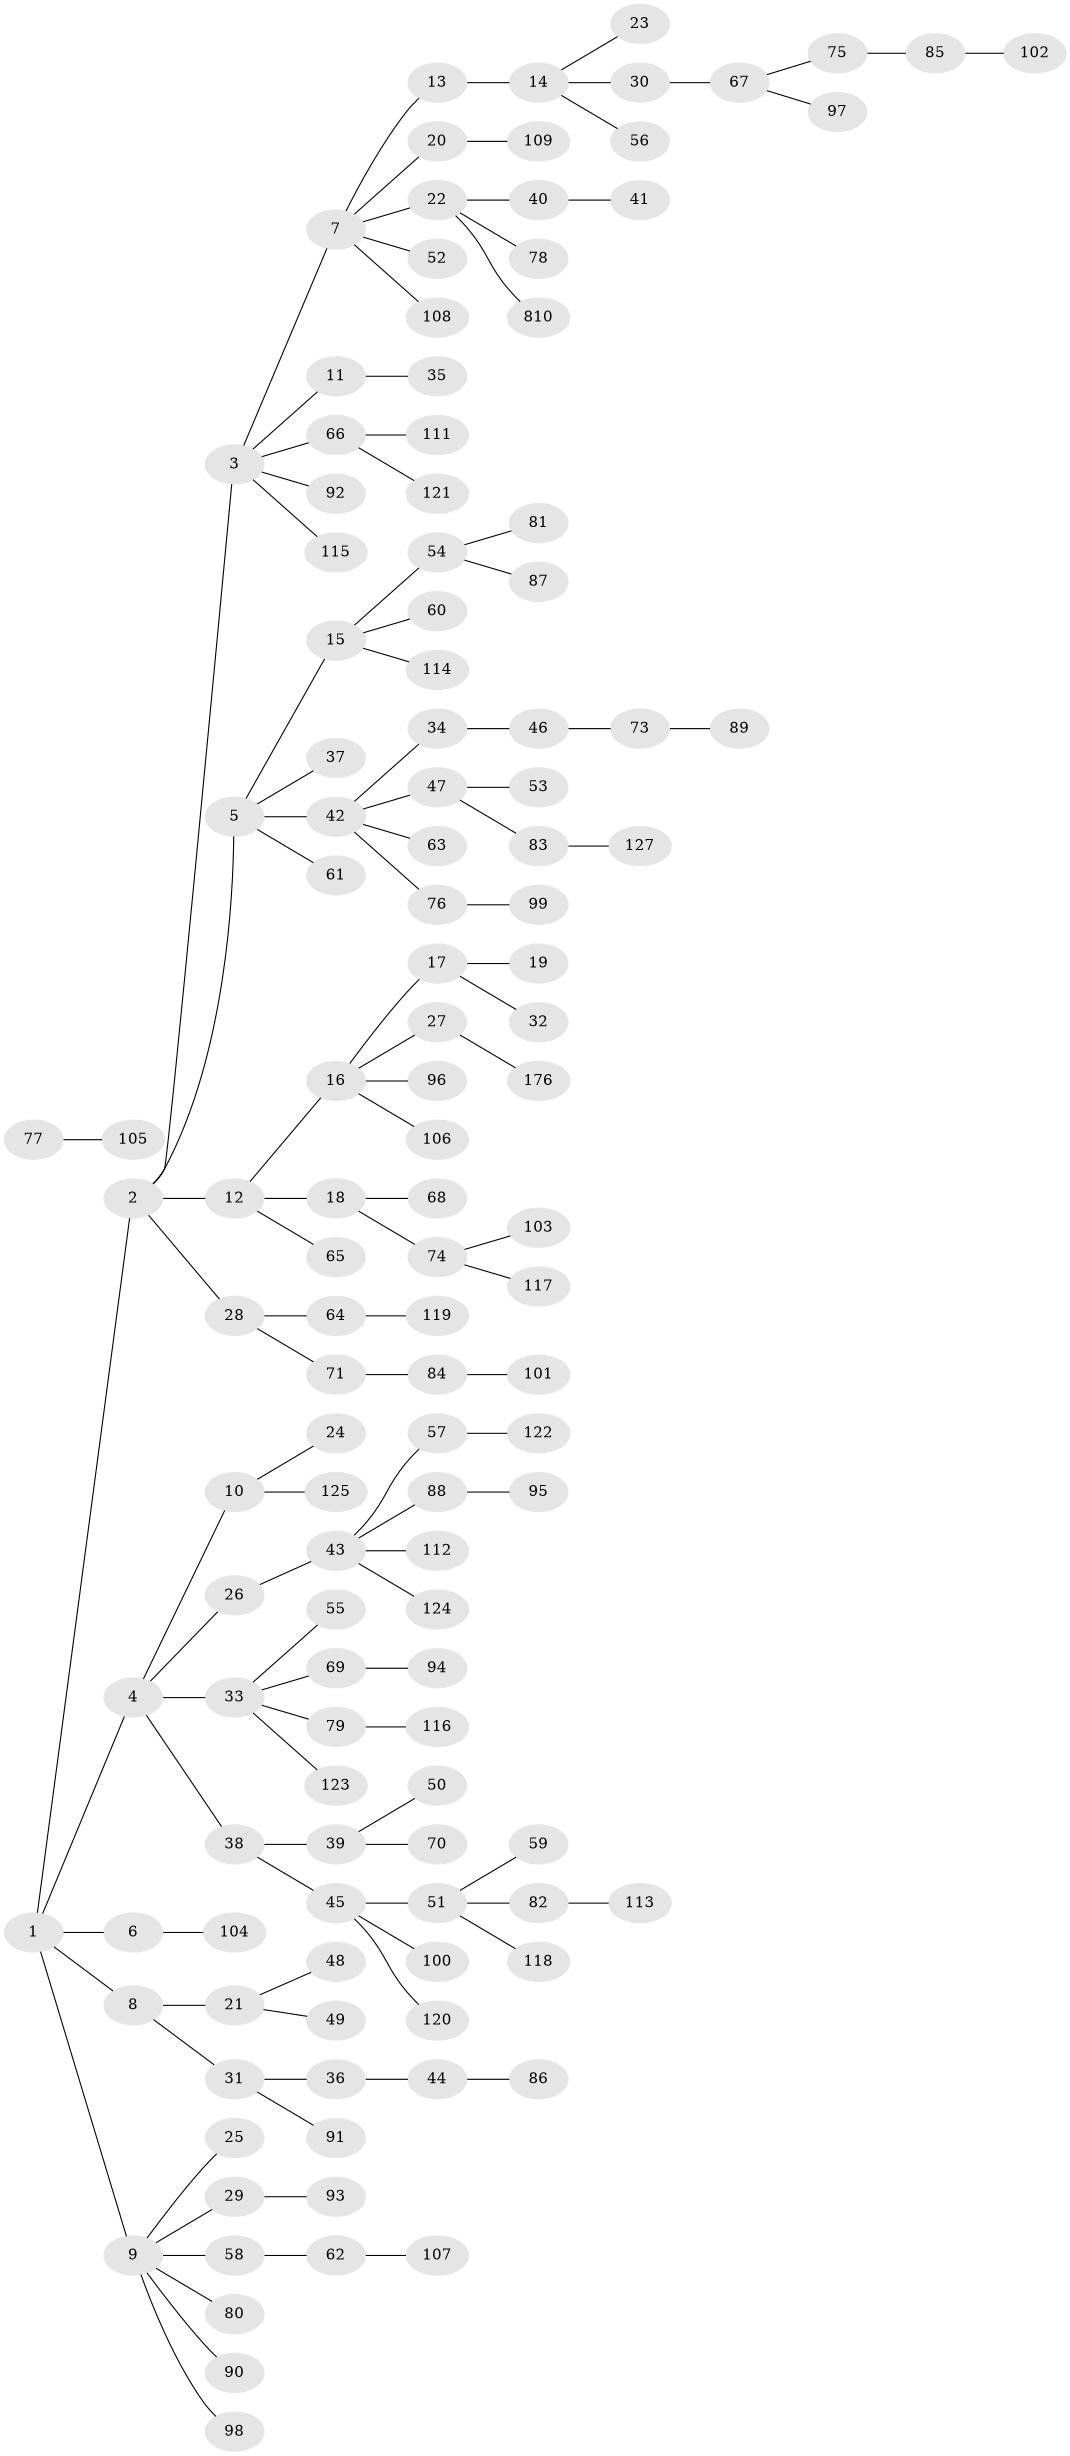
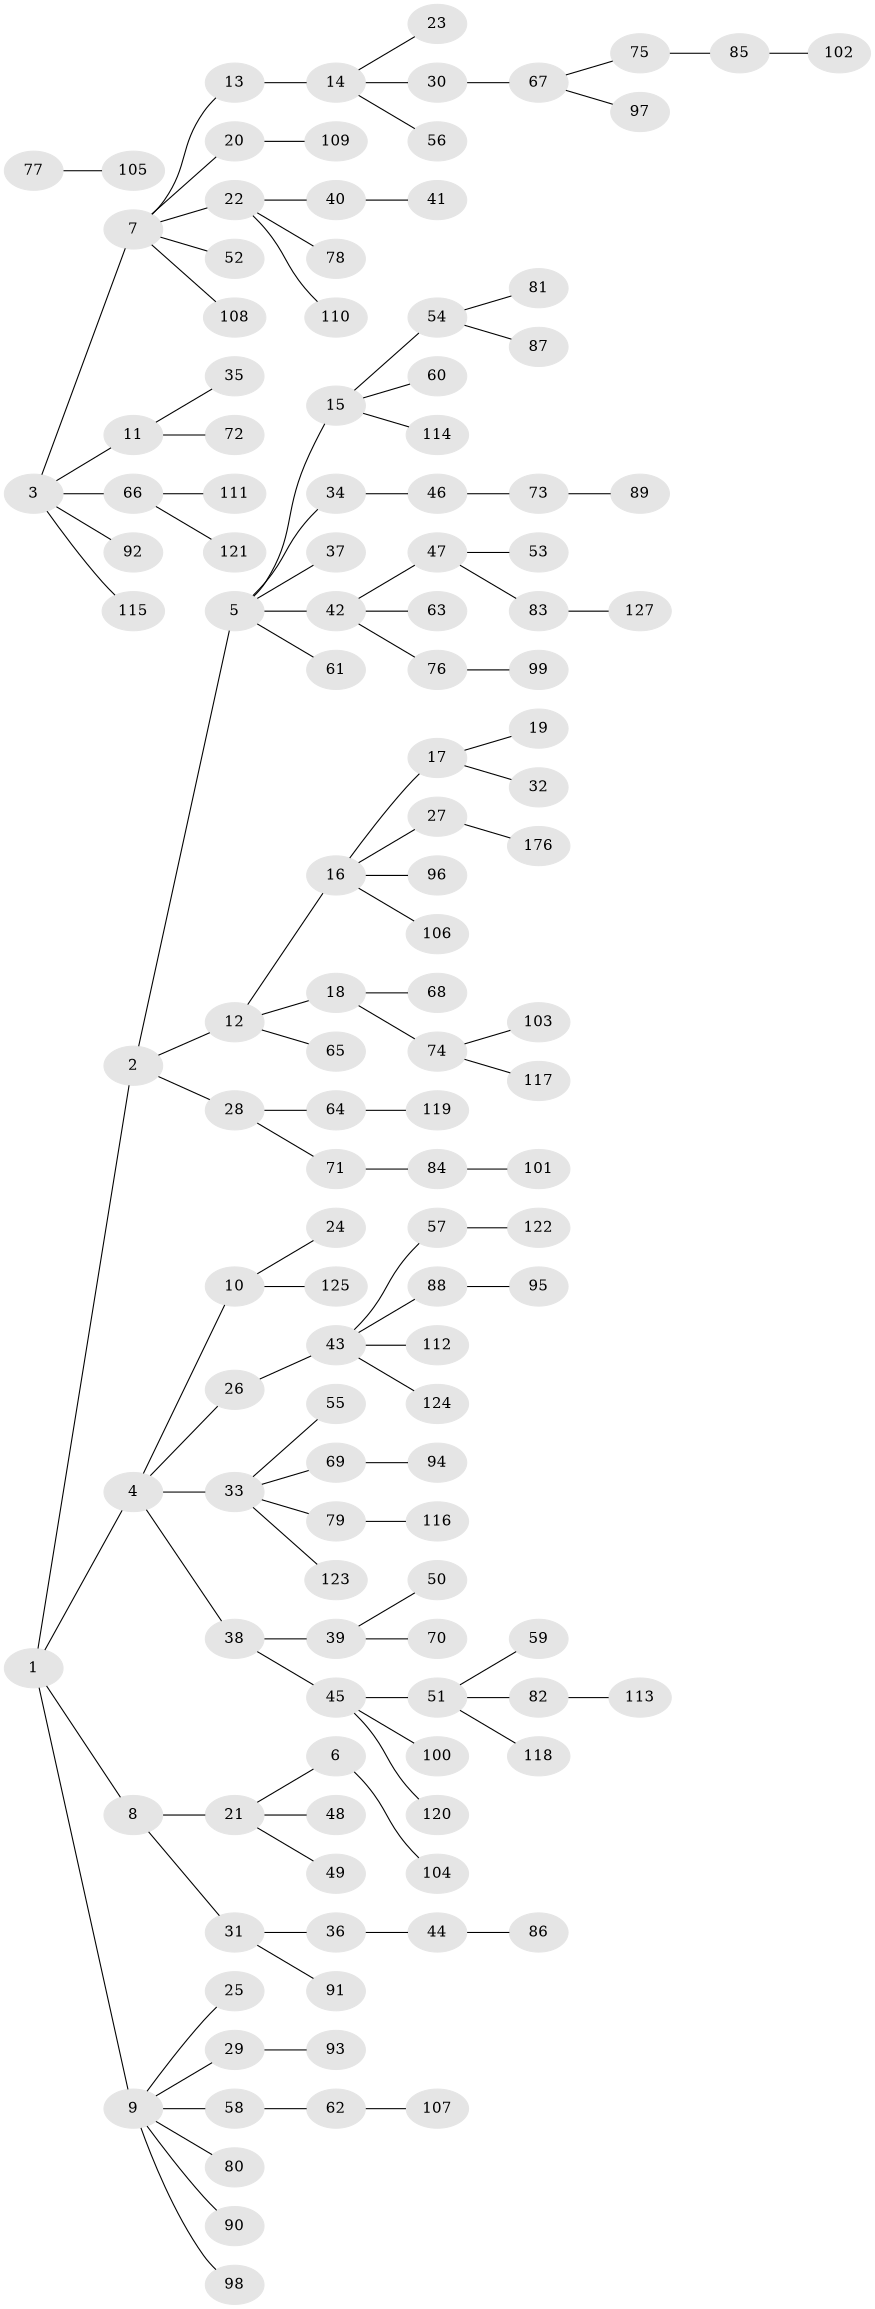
node "810": label "810" -> "110"
node "72": added
edge "34" -- "42": now "34" -- "5"
edge "3" -- "2": removed
edge "1" -- "6": now "21" -- "6"
